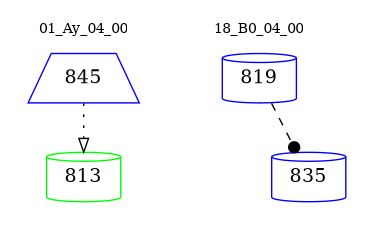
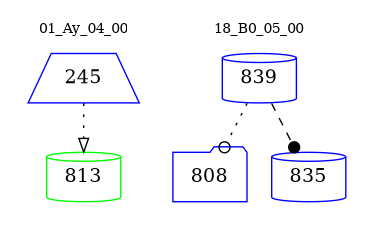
cluster "18_B0_04_00": label "18_B0_04_00" -> "18_B0_05_00"
node "845": label "845" -> "245"
node "819": label "819" -> "839"
node "808": added
